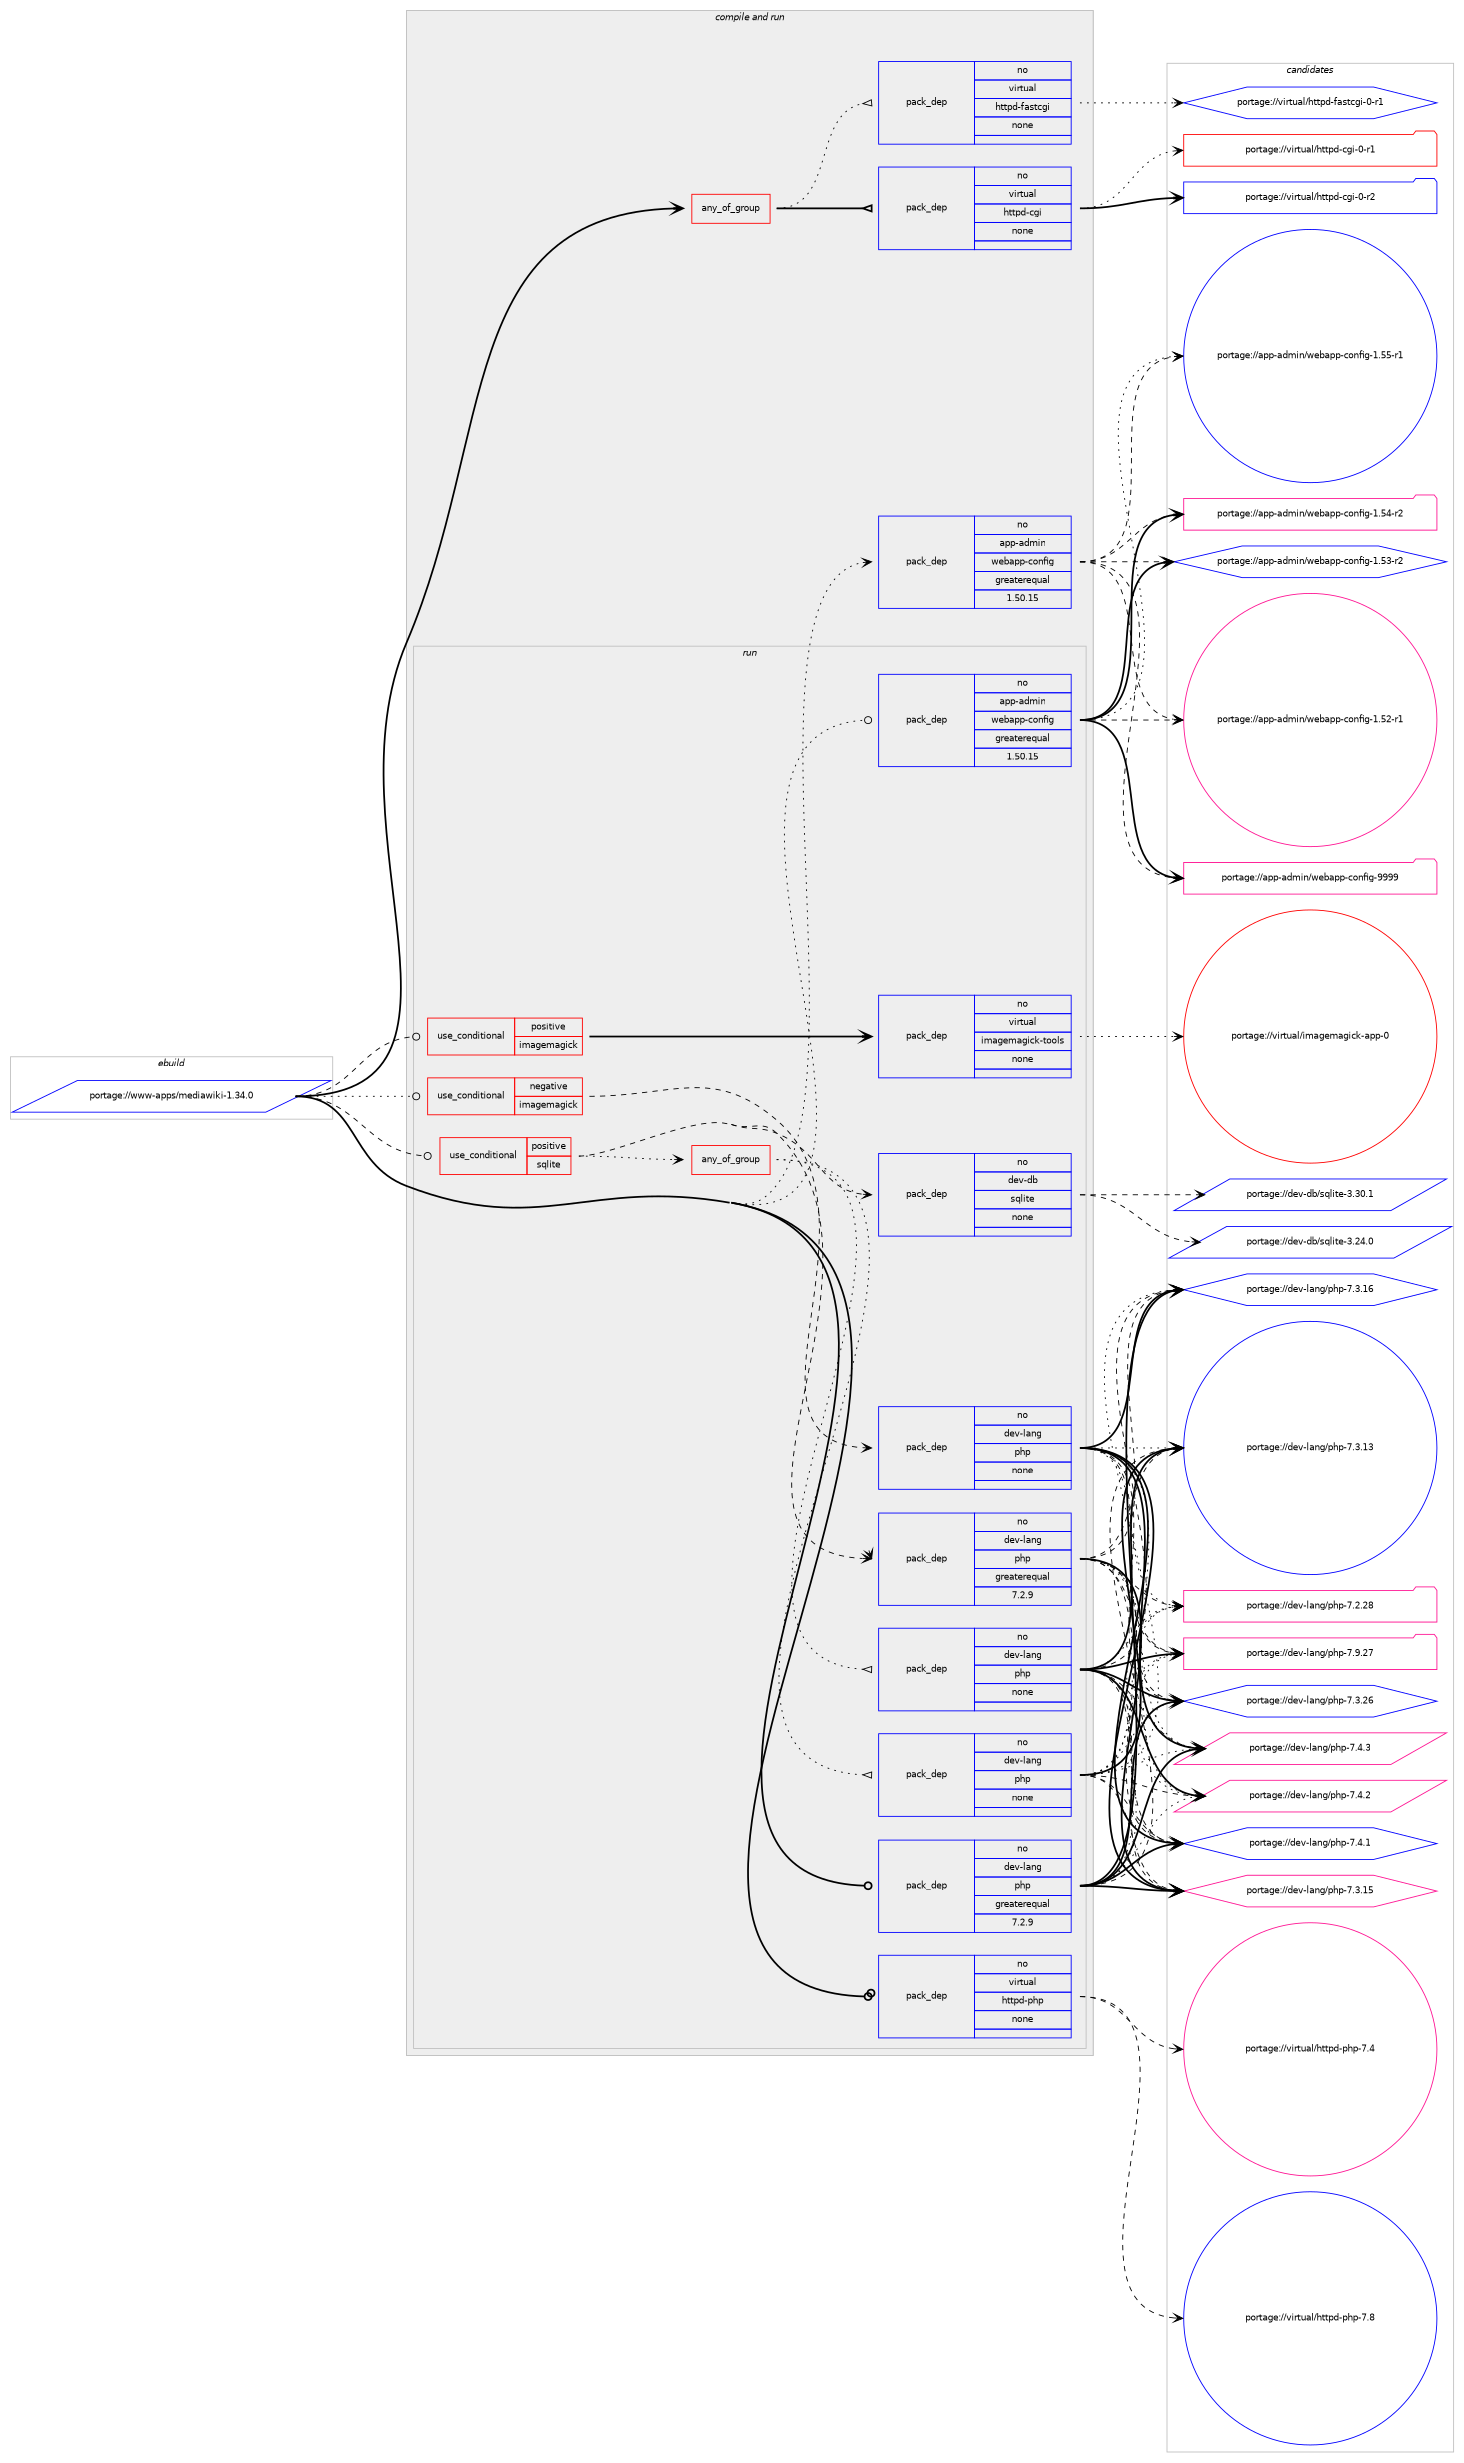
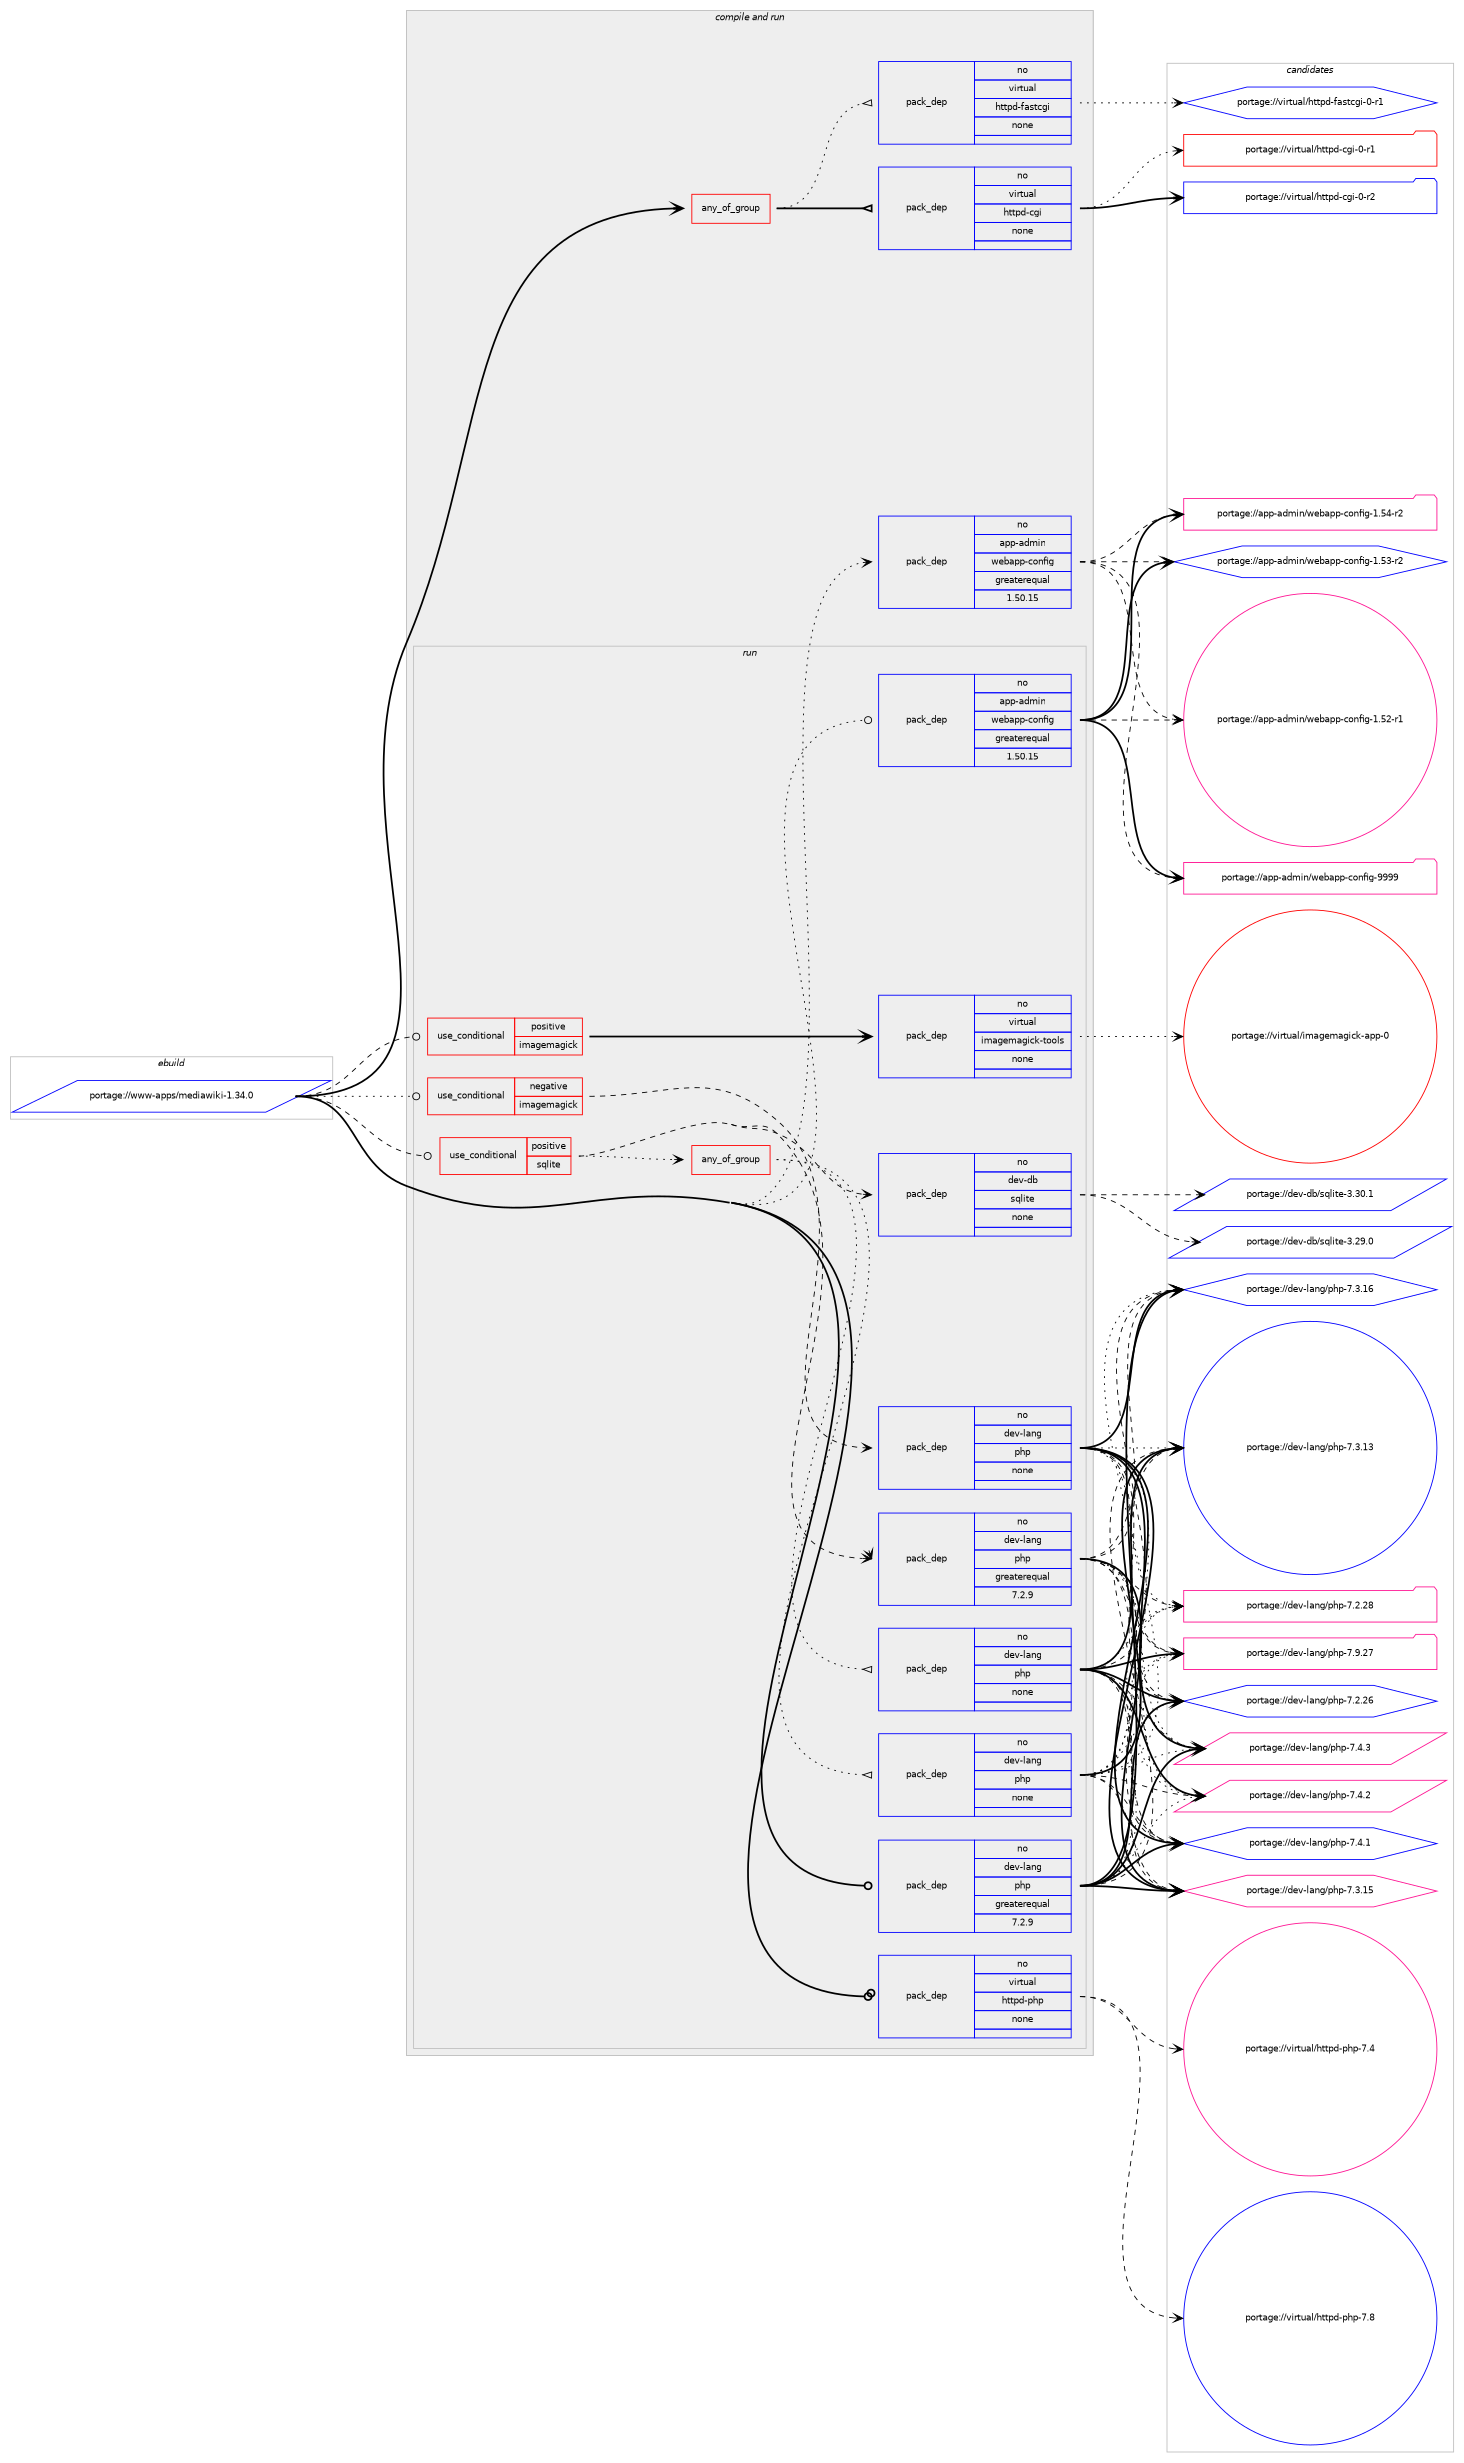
node "portage://app-admin/webapp-config-1.55-r1": removed
node "portage://dev-db/sqlite-3.24.0": label "portage://dev-db/sqlite-3.24.0" -> "portage://dev-db/sqlite-3.29.0"
node "portage://dev-lang/php-7.3.26": label "portage://dev-lang/php-7.3.26" -> "portage://dev-lang/php-7.2.26"
